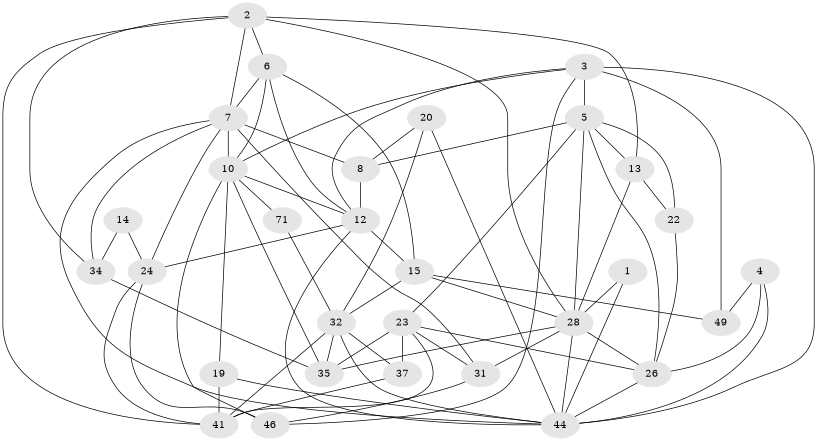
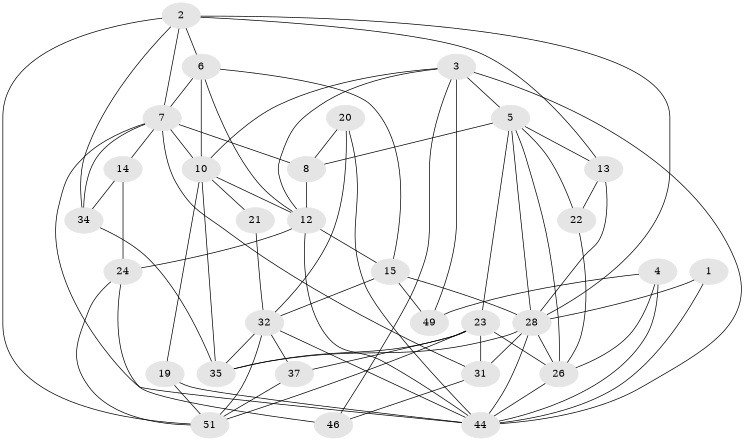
edge "7" -- "24": now "7" -- "14"
node "71": label "71" -> "21"
edge "10" -- "46": removed
node "41": label "41" -> "51"
